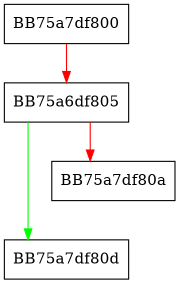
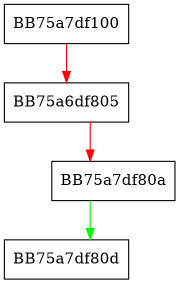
node "BB75a7df800": label "BB75a7df800" -> "BB75a7df100"
edge "BB75a6df805" -> "BB75a7df80d": now "BB75a7df80a" -> "BB75a7df80d"
